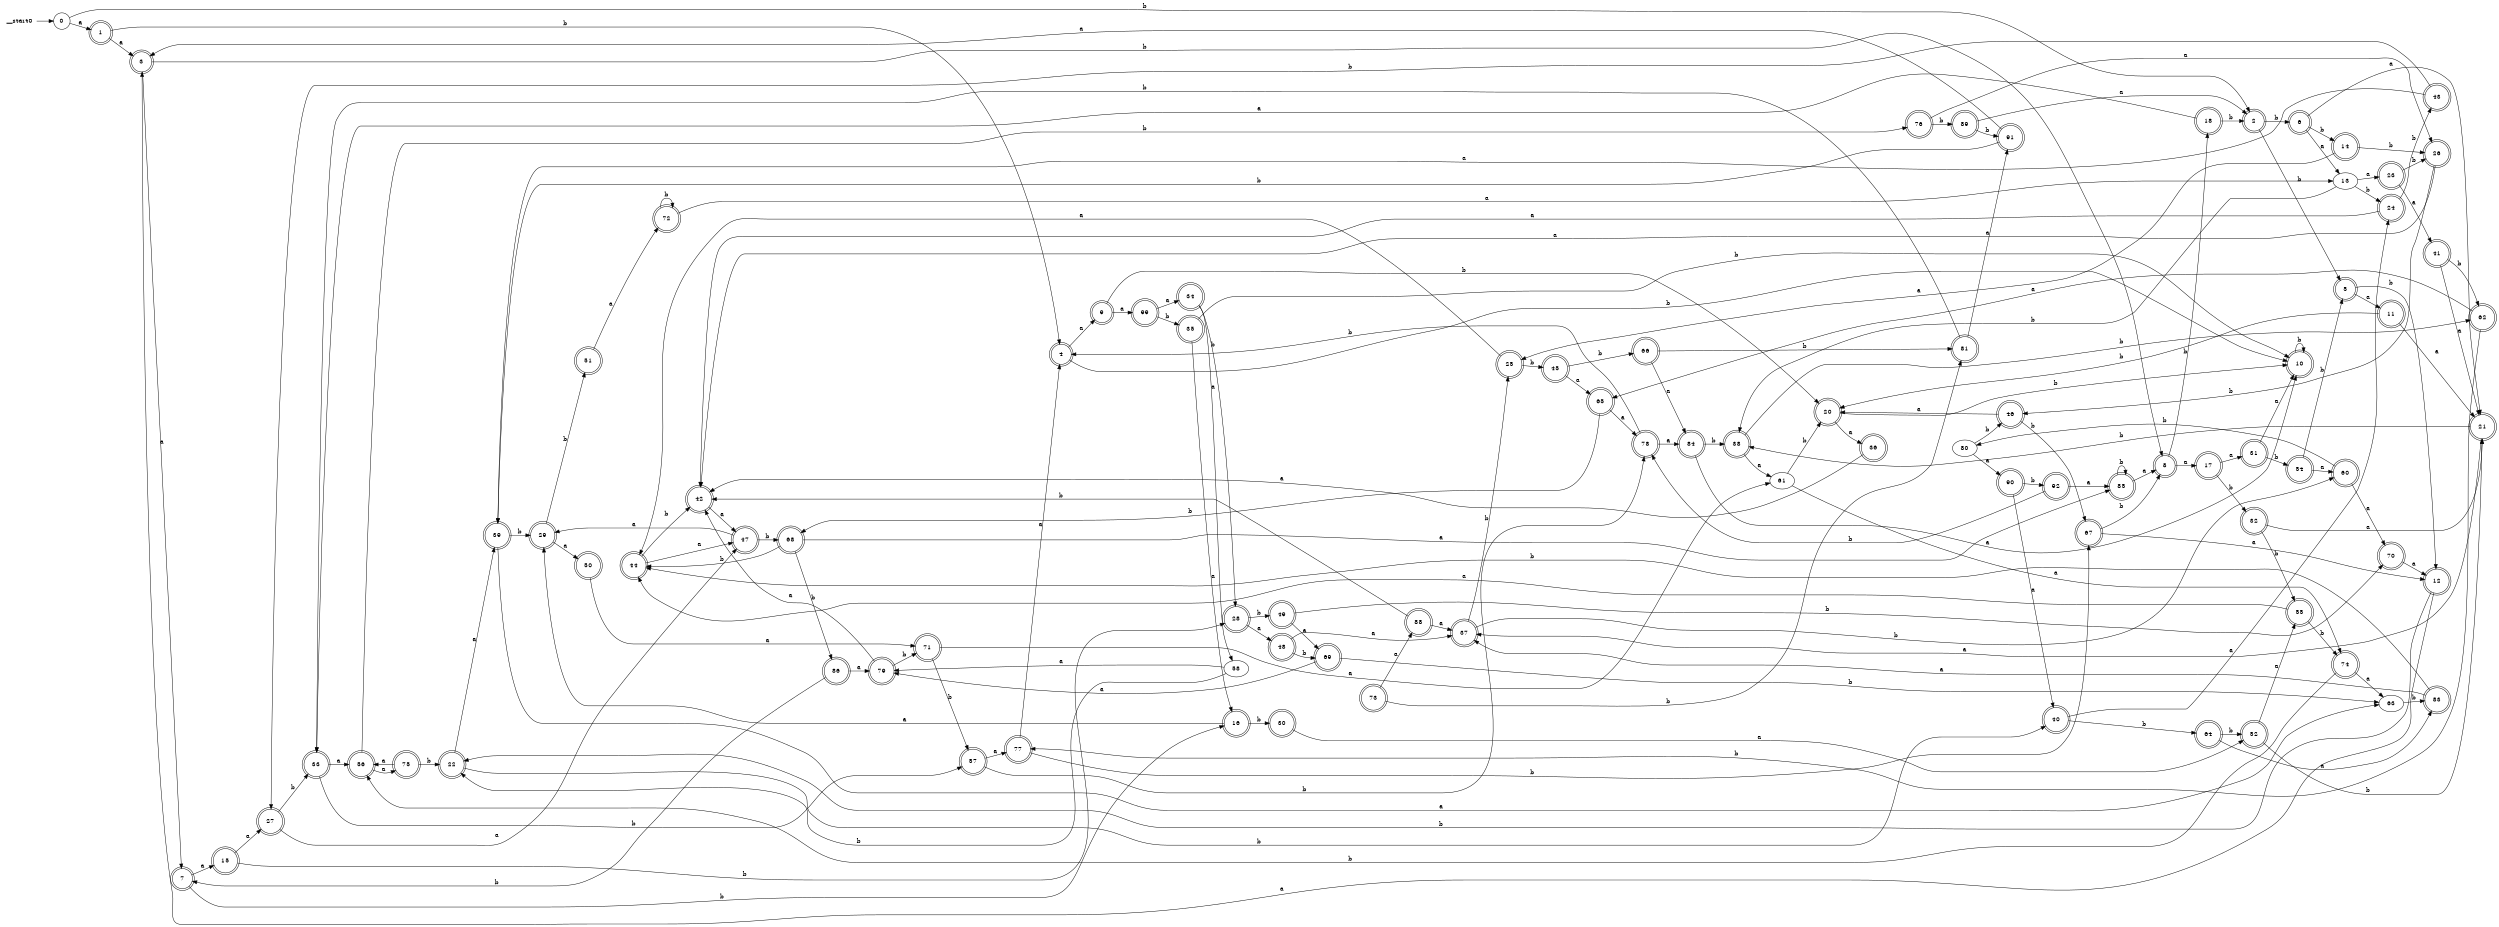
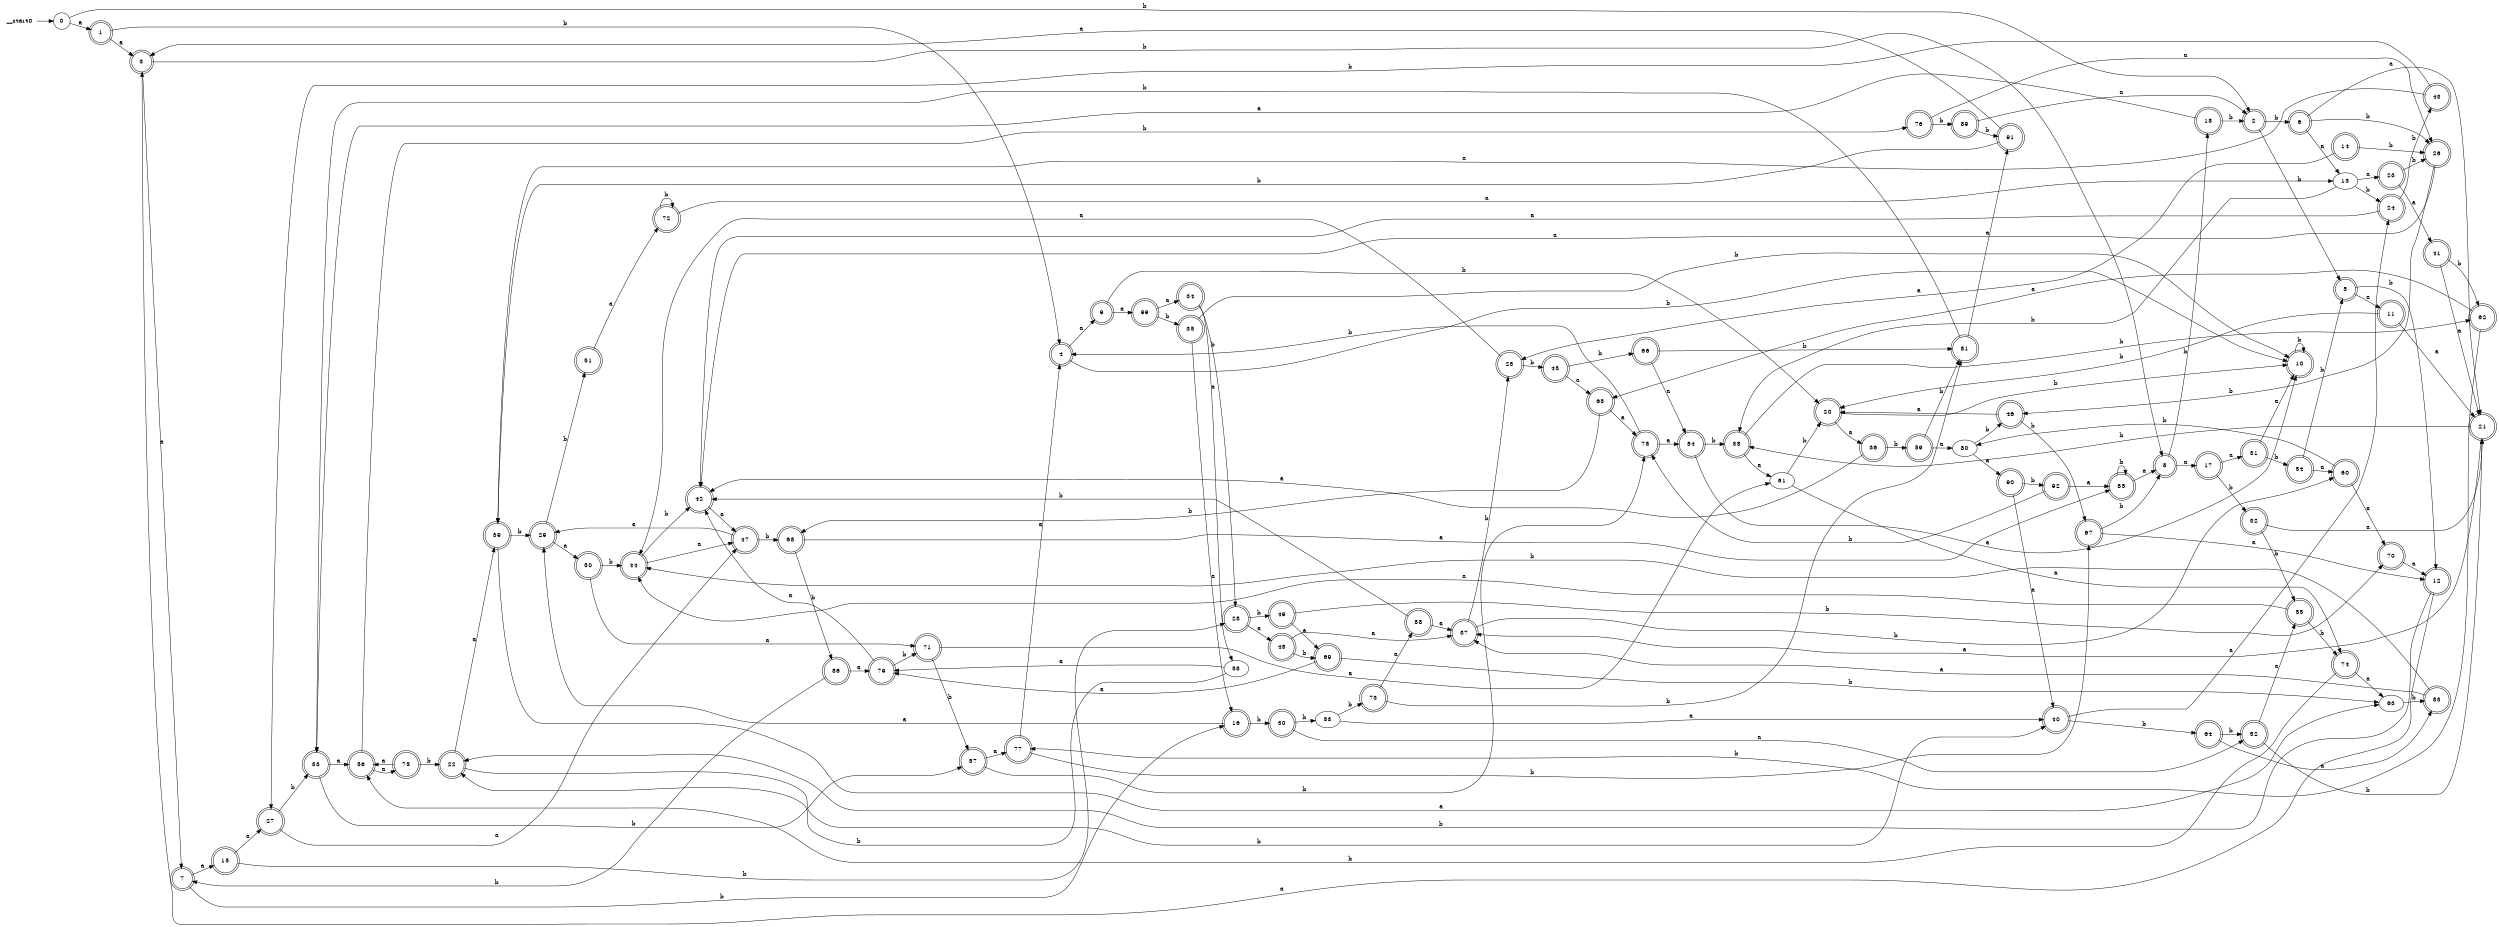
edge "6" -> "14": now "6" -> "26"
node "59": added
edge "68" -> "44": now "50" -> "44"
node "53": added
